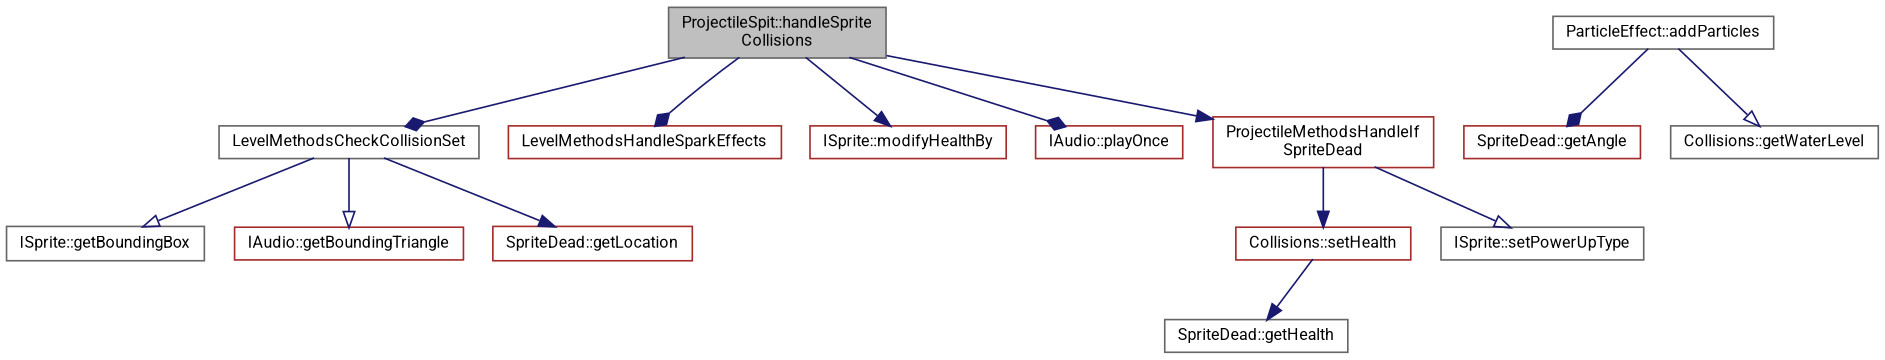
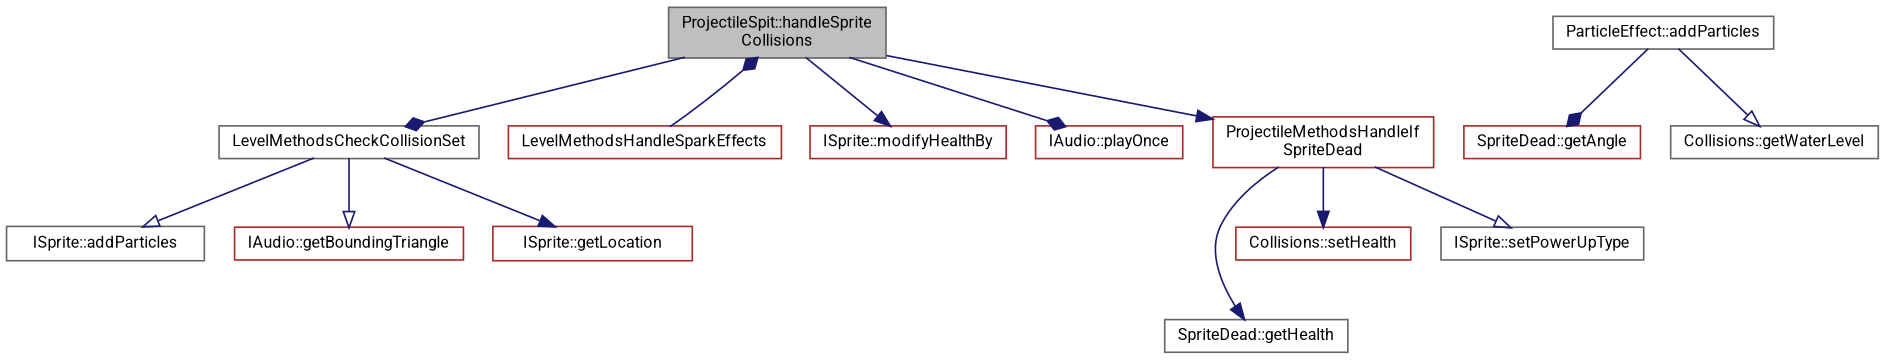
edge "ProjectileSpit::handleSprite Collisions" -> "LevelMethodsHandleSparkEffects": reversed
node "ISprite::getBoundingBox": label "ISprite::getBoundingBox" -> "ISprite::addParticles"
node "SpriteDead::getLocation": label "SpriteDead::getLocation" -> "ISprite::getLocation"
edge "Collisions::setHealth" -> "SpriteDead::getHealth": now "ProjectileMethodsHandleIf SpriteDead" -> "SpriteDead::getHealth"
